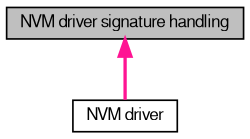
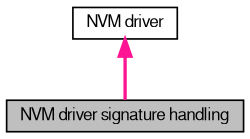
edge "NVM driver" -> "NVM driver signature handling": reversed
